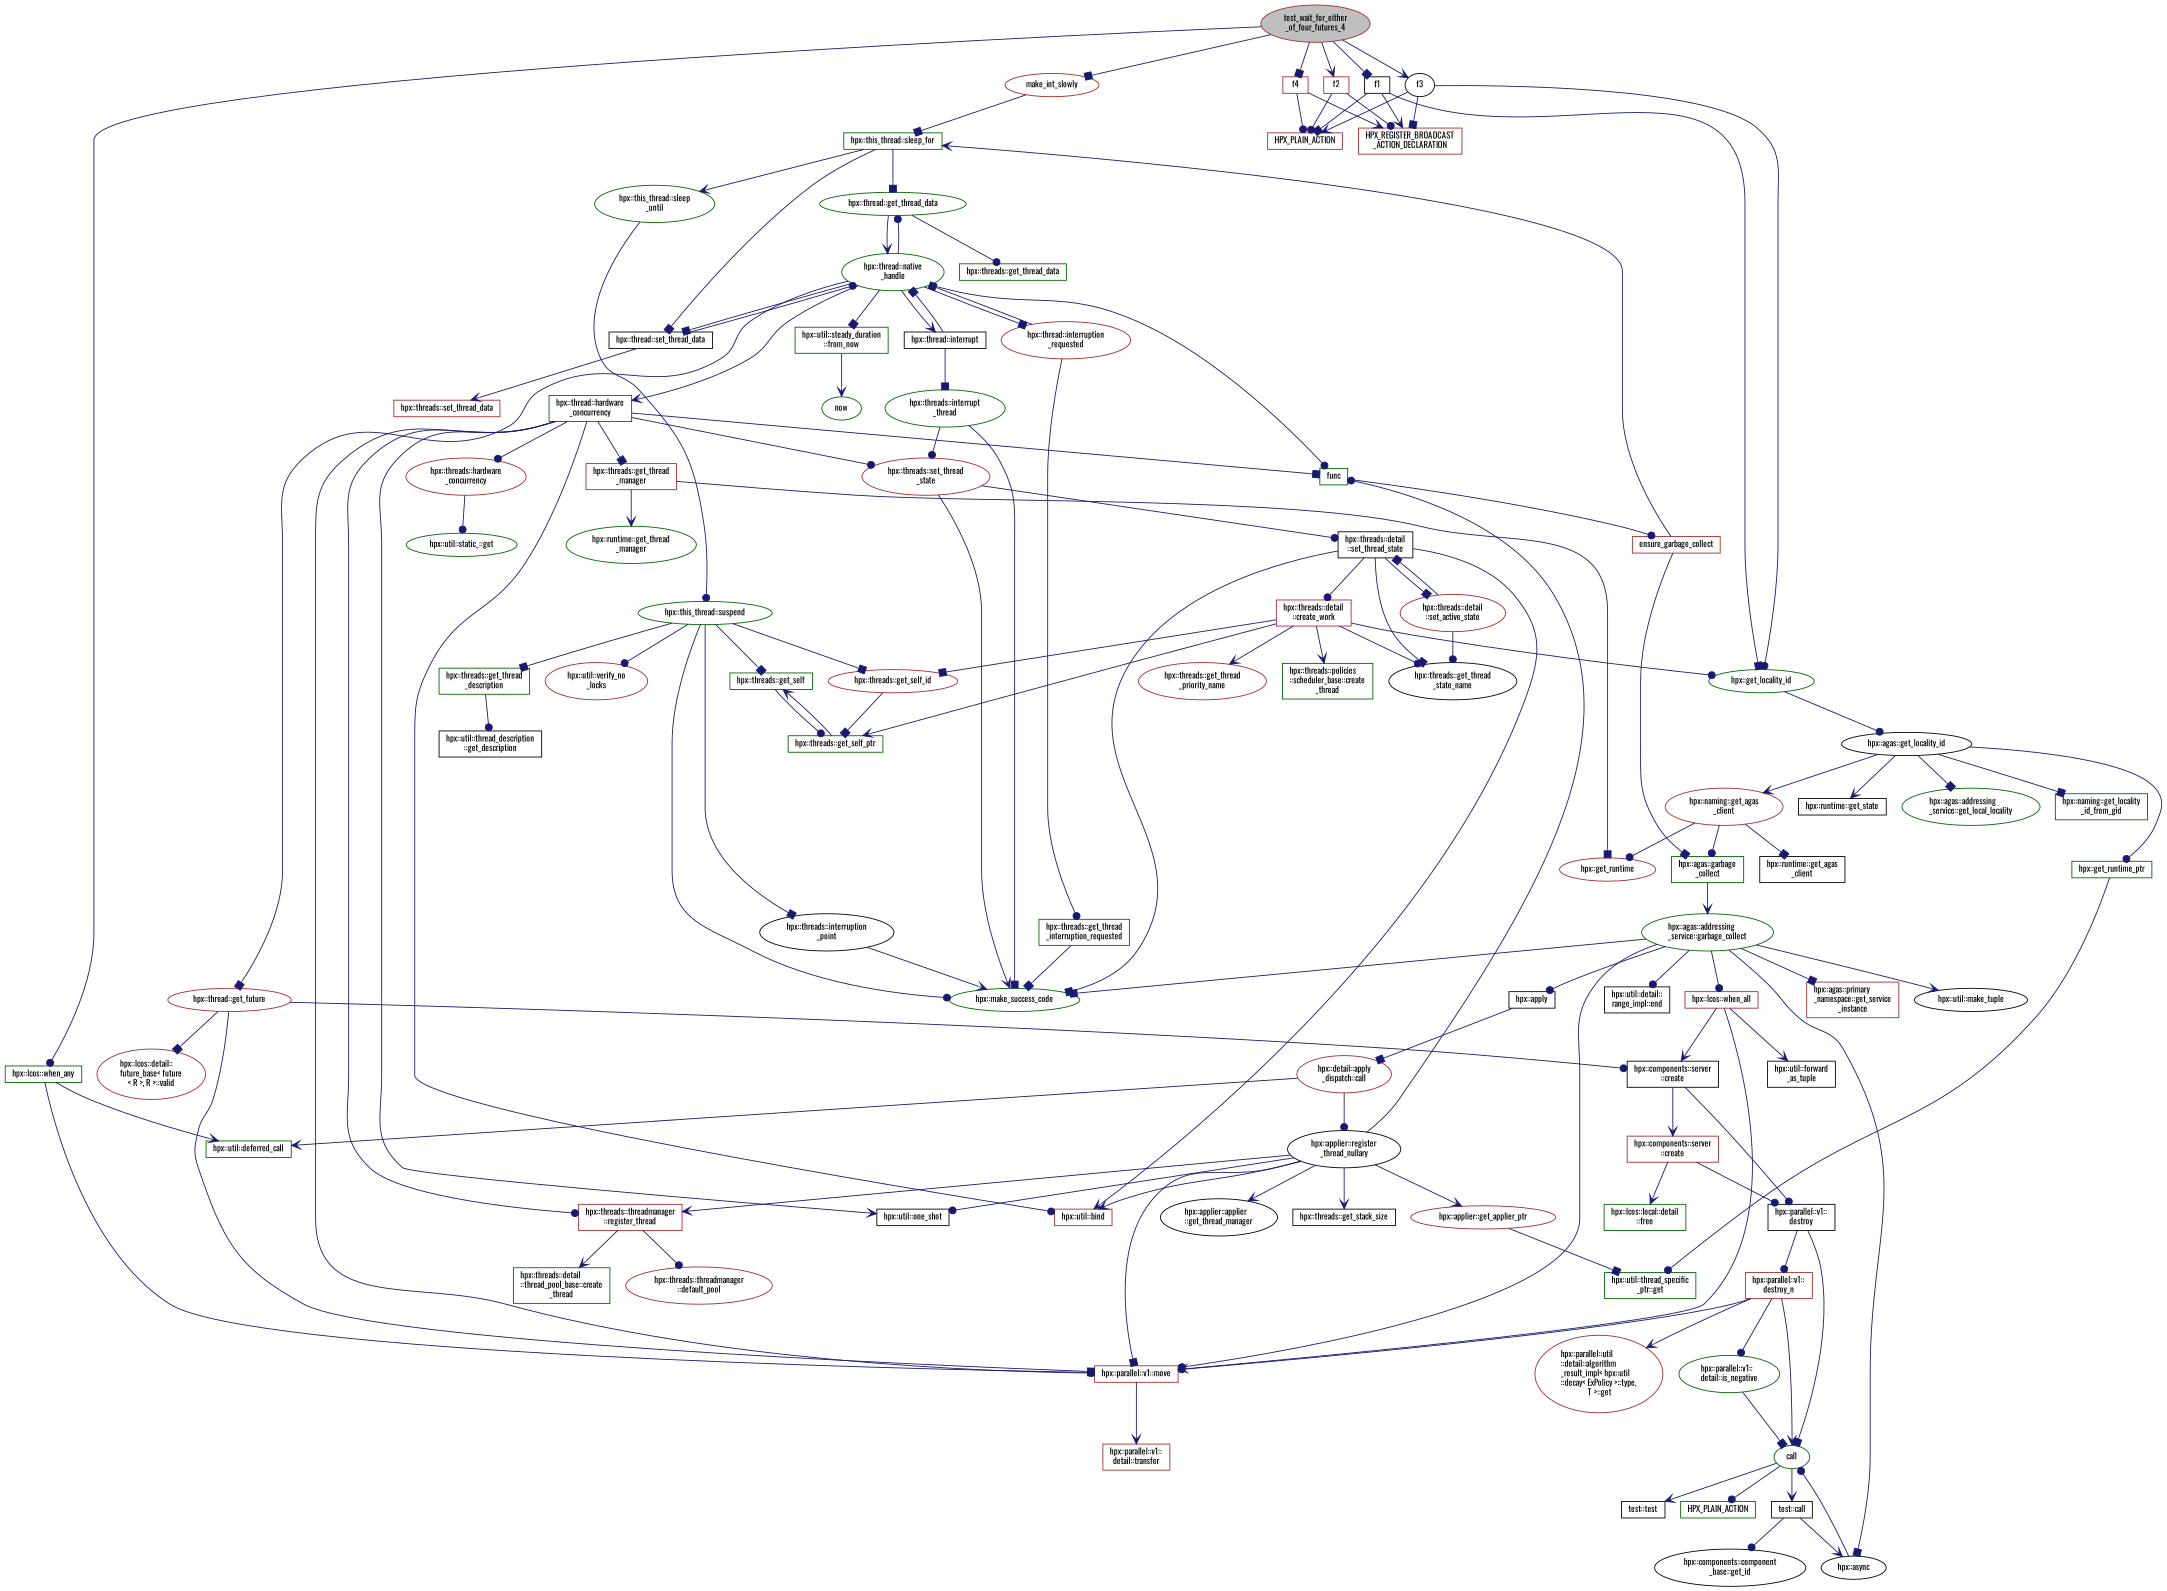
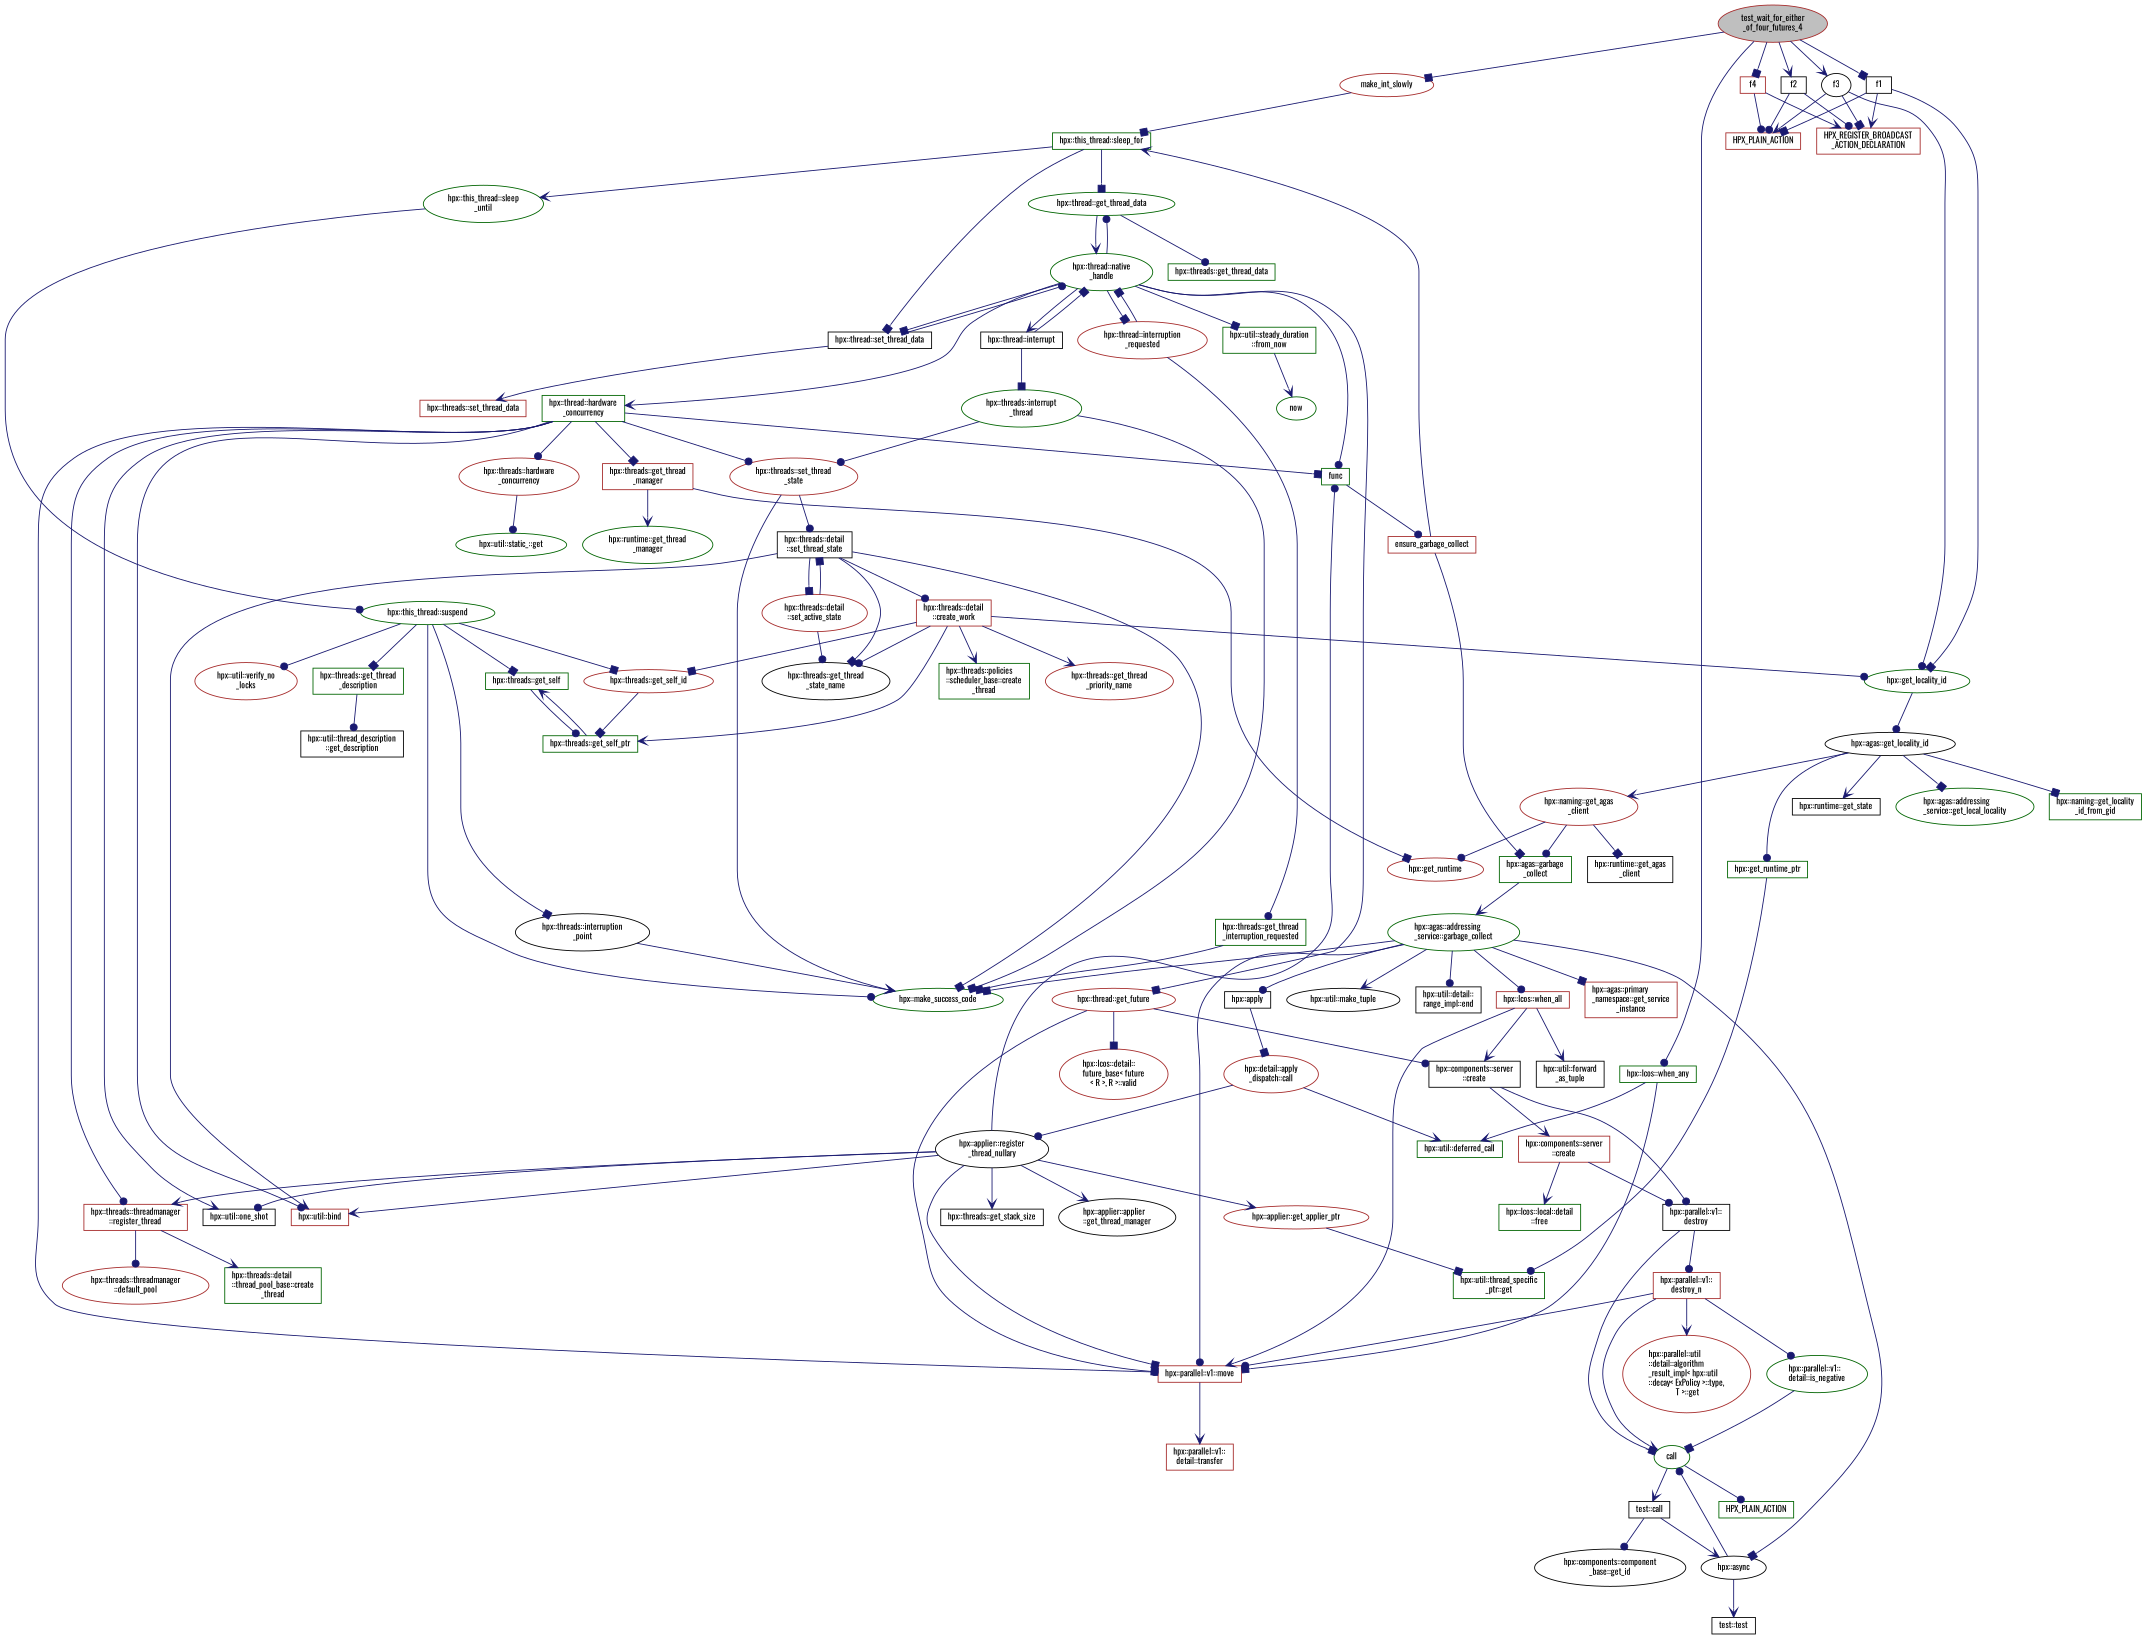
node "f2": color brown -> black
edge "call" -> "test::test": now "hpx::async" -> "test::test"
